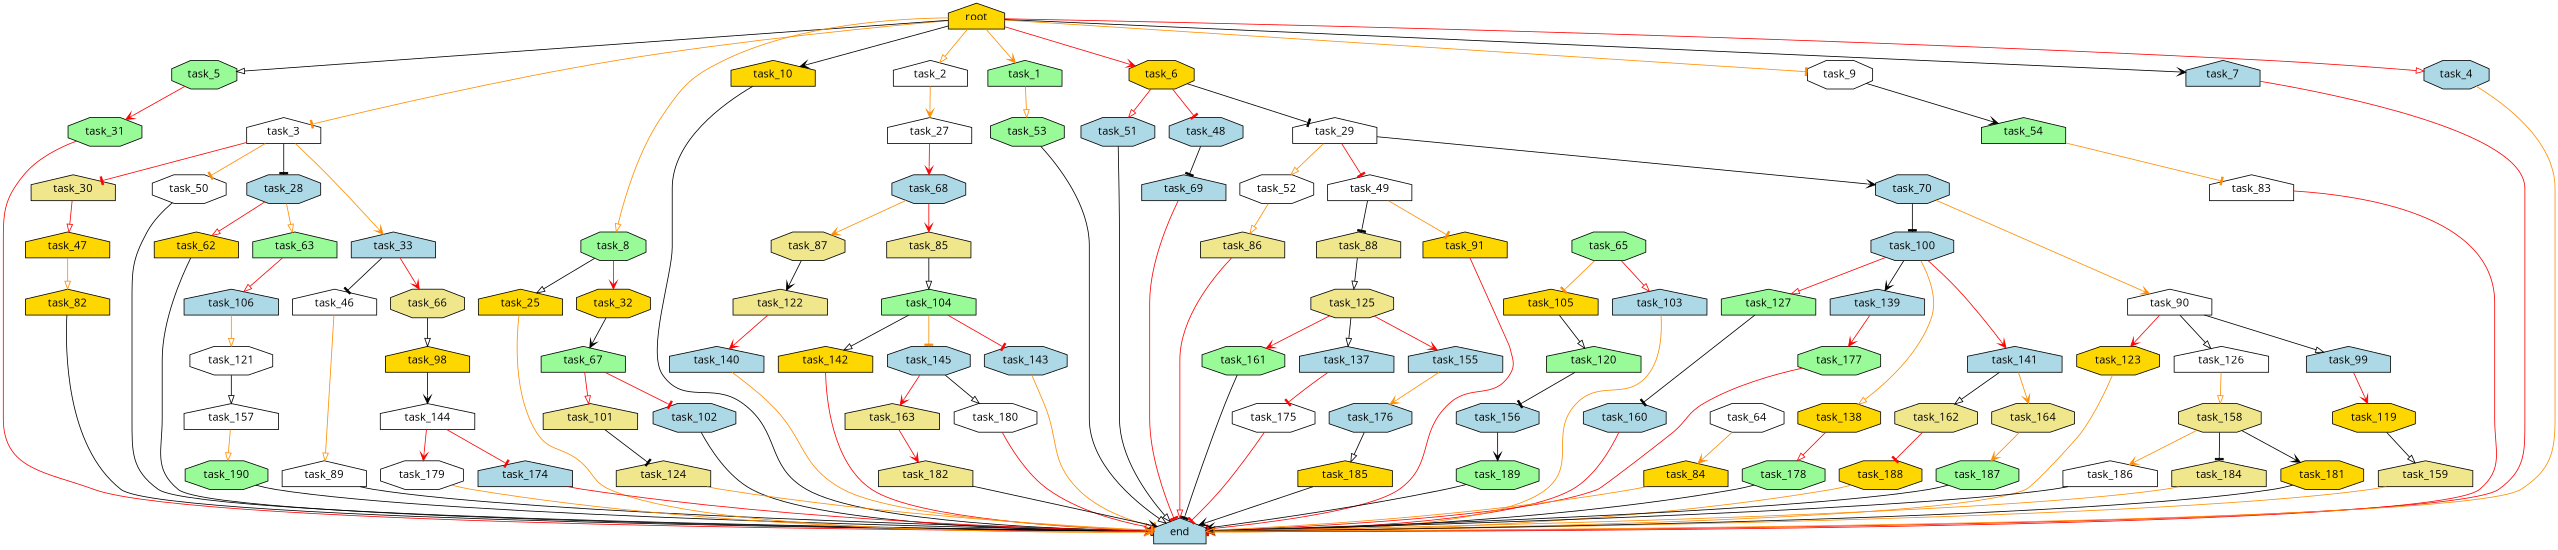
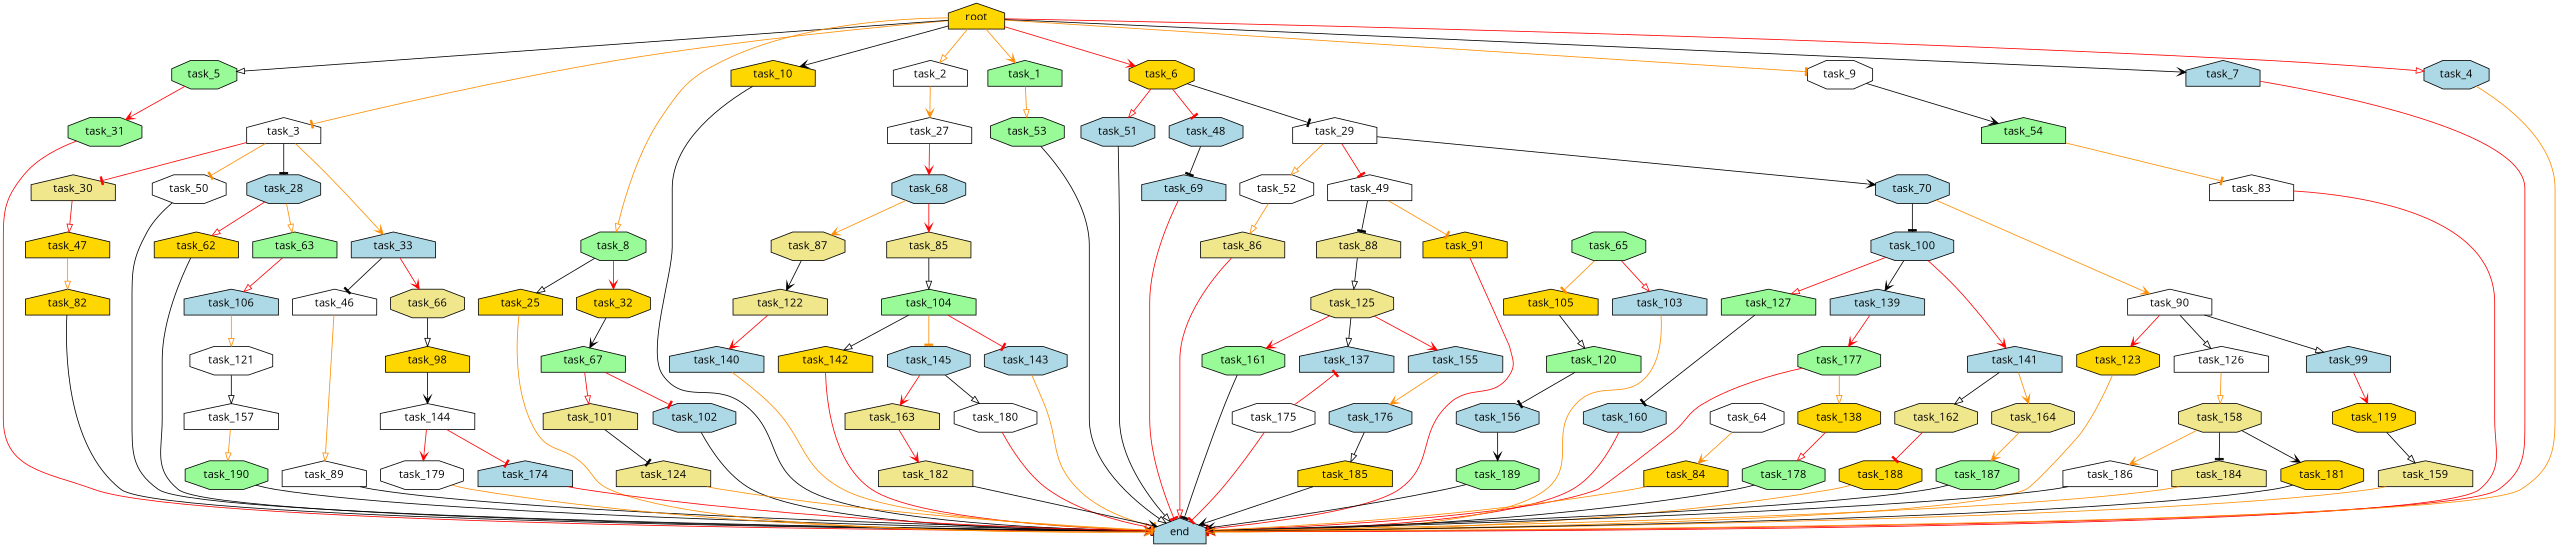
edge "task_100" -> "task_138": now "task_177" -> "task_138"
edge "task_137" -> "task_175": reversed
